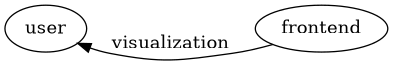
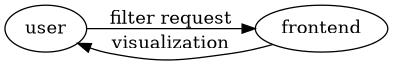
edge "user" -> "frontend": added, label "filter request"
